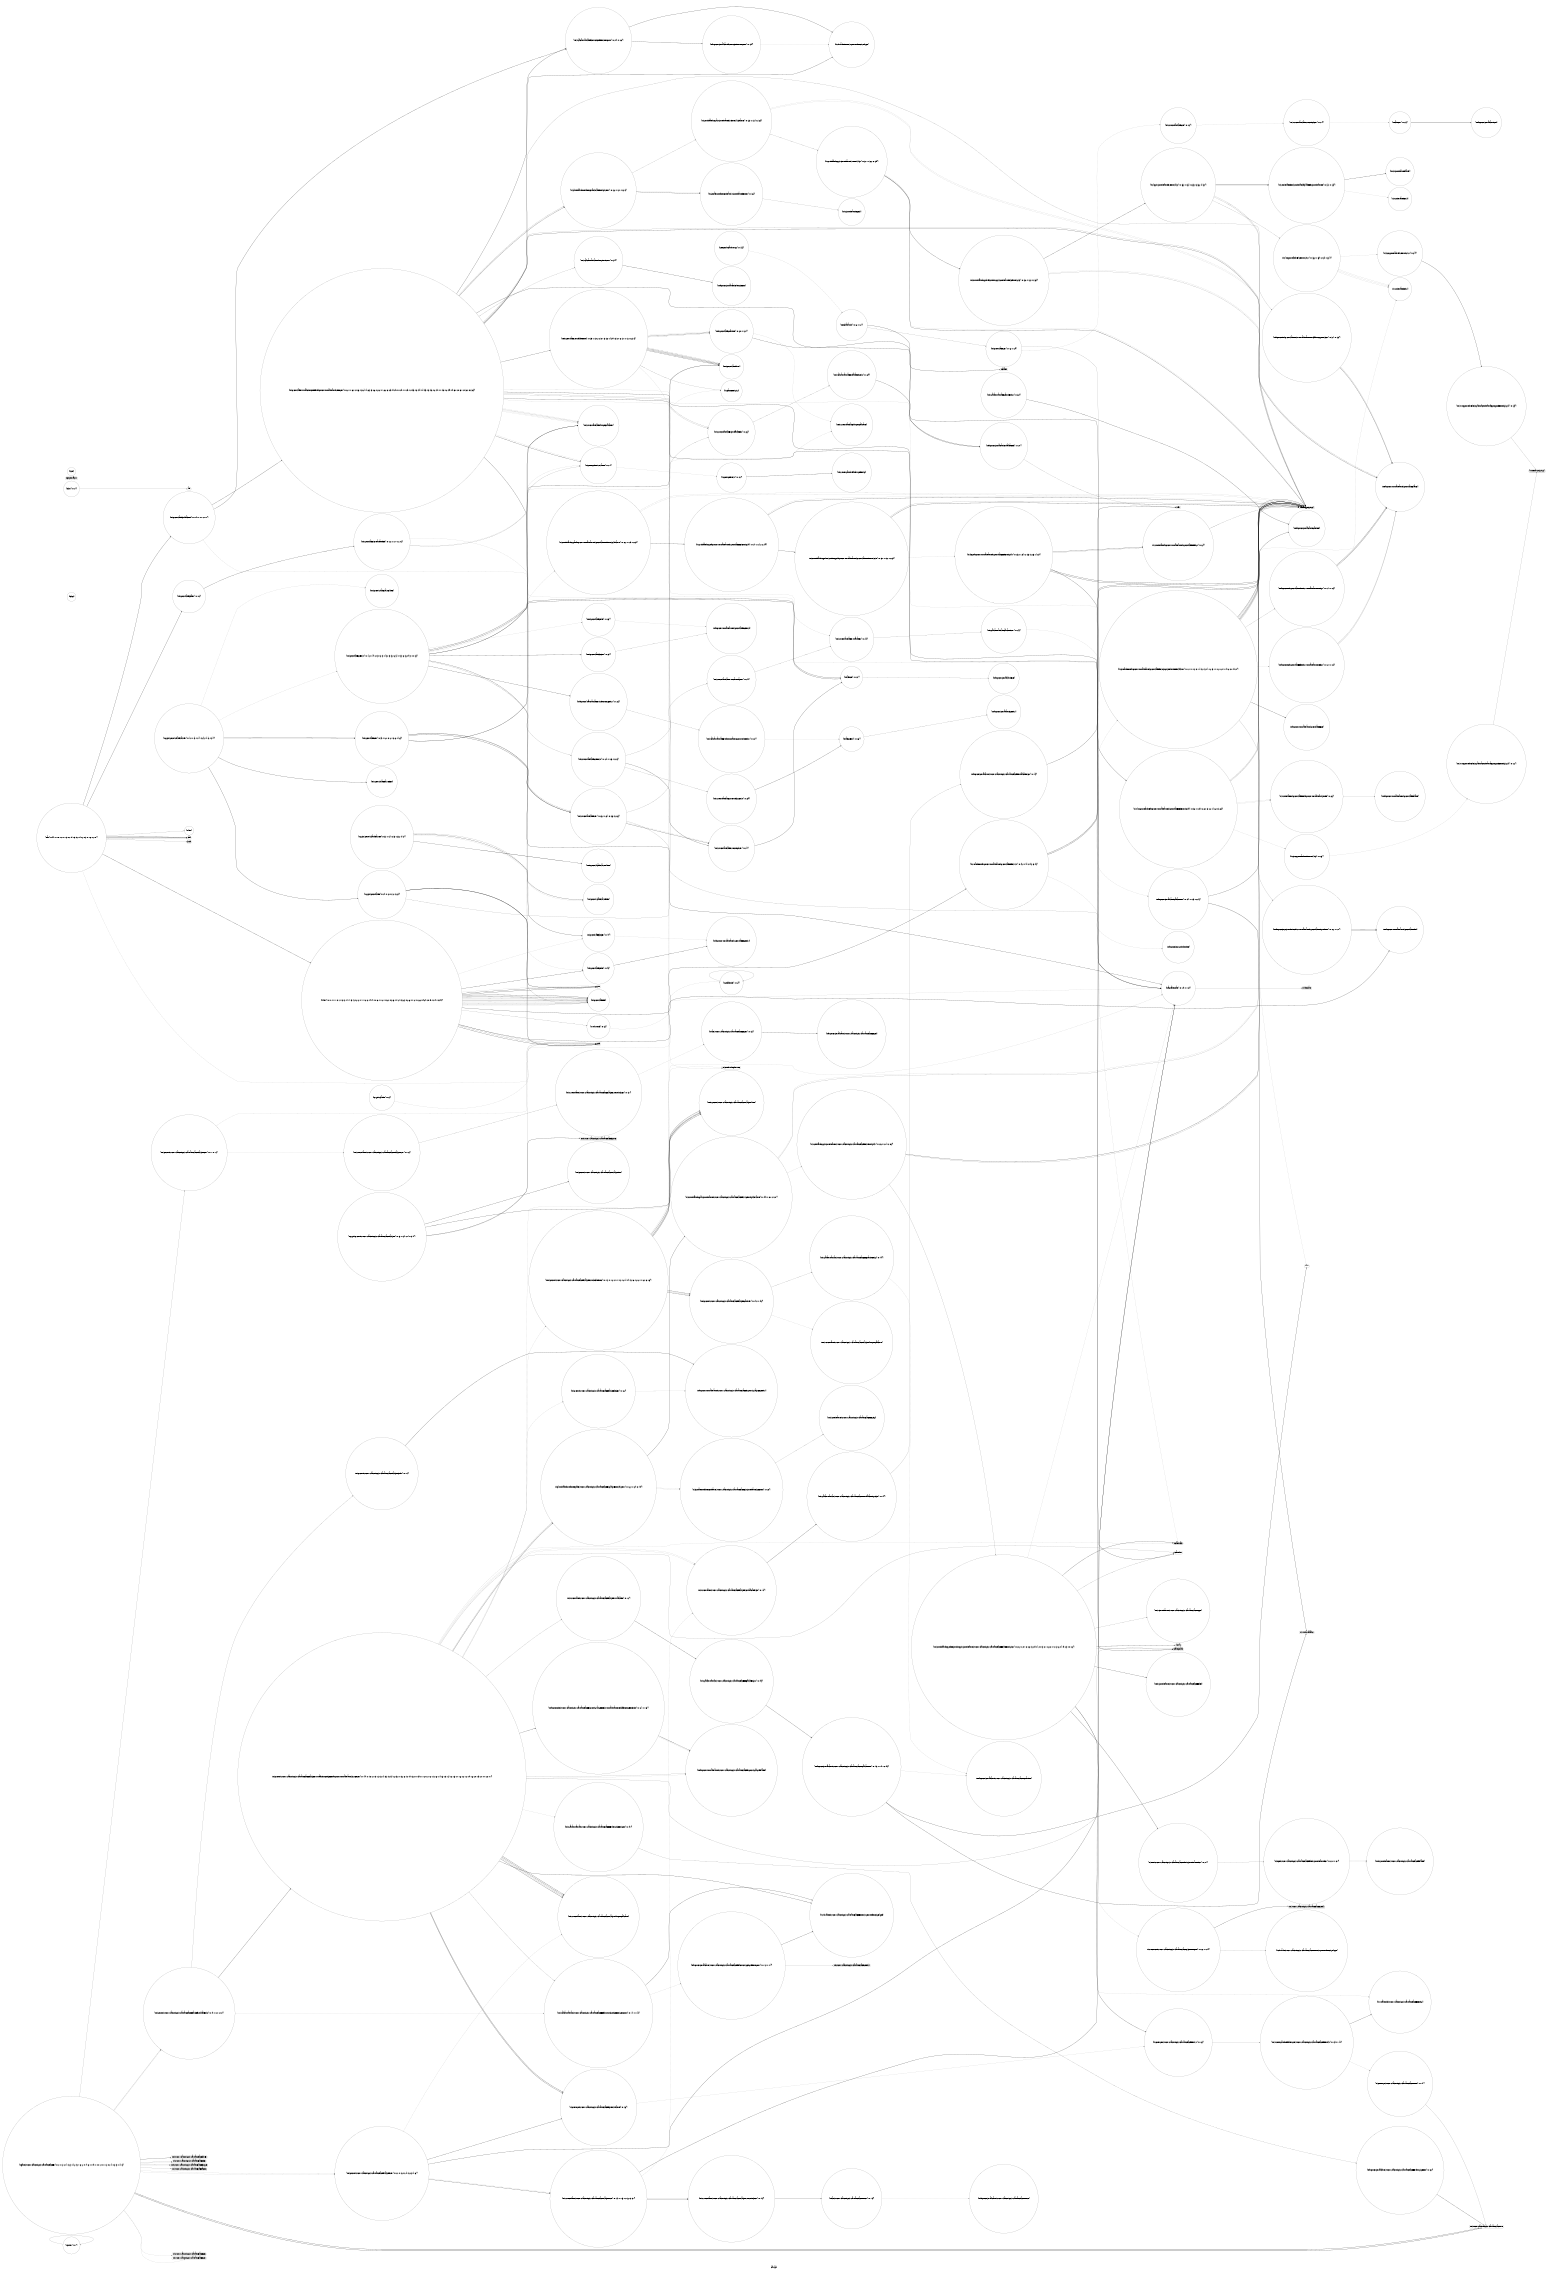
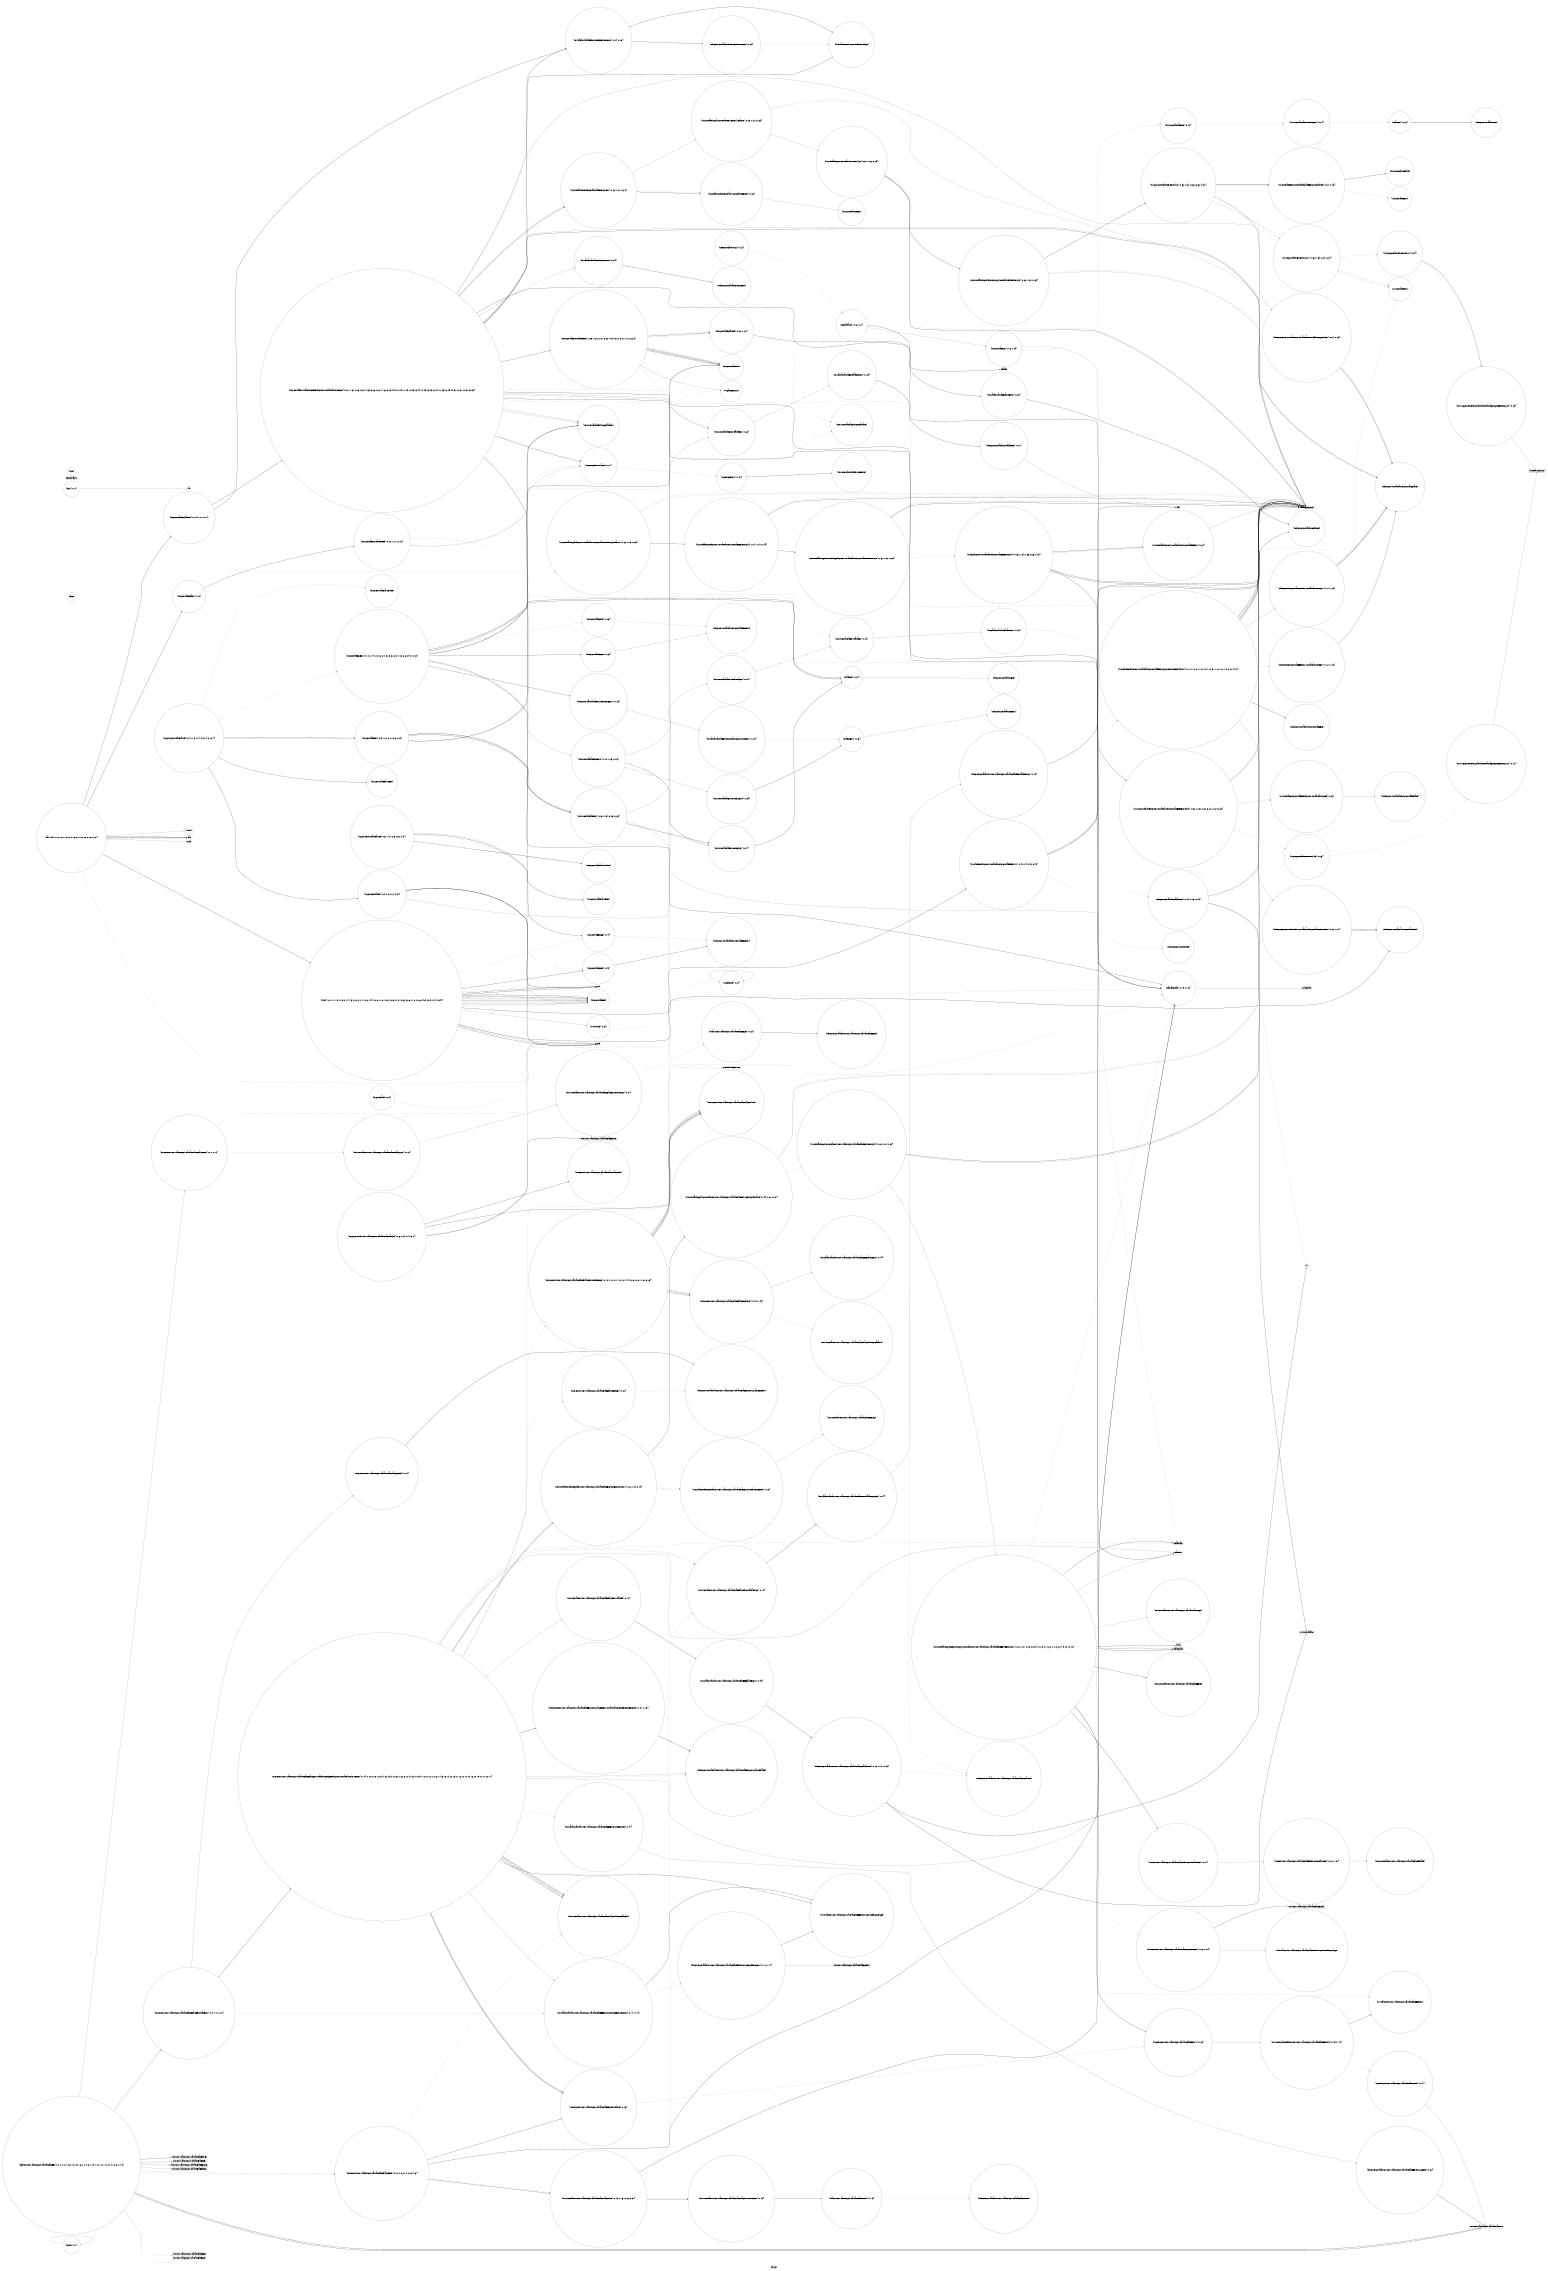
edge "{_ZNKSt6vectorIiSaIiEE8max_sizeEv|{<s0>320|<s1>321}}" -> "{_ZN9__gnu_cxx13new_allocatorIiE10deallocateEPim|{<s0>270}}": now "{_ZNKSt6vectorIiSaIiEE8max_sizeEv|{<s0>320|<s1>321}}" -> "{_ZNSt16allocator_traitsISaIiEE8max_sizeERKS0_|{<s0>322}}"
